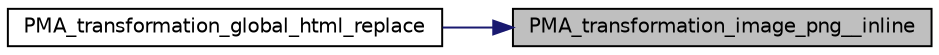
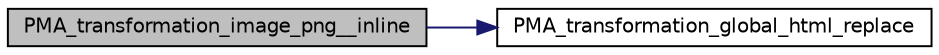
edge "PMA_transformation_global_html_replace" -> "PMA_transformation_image_png__inline": reversed
